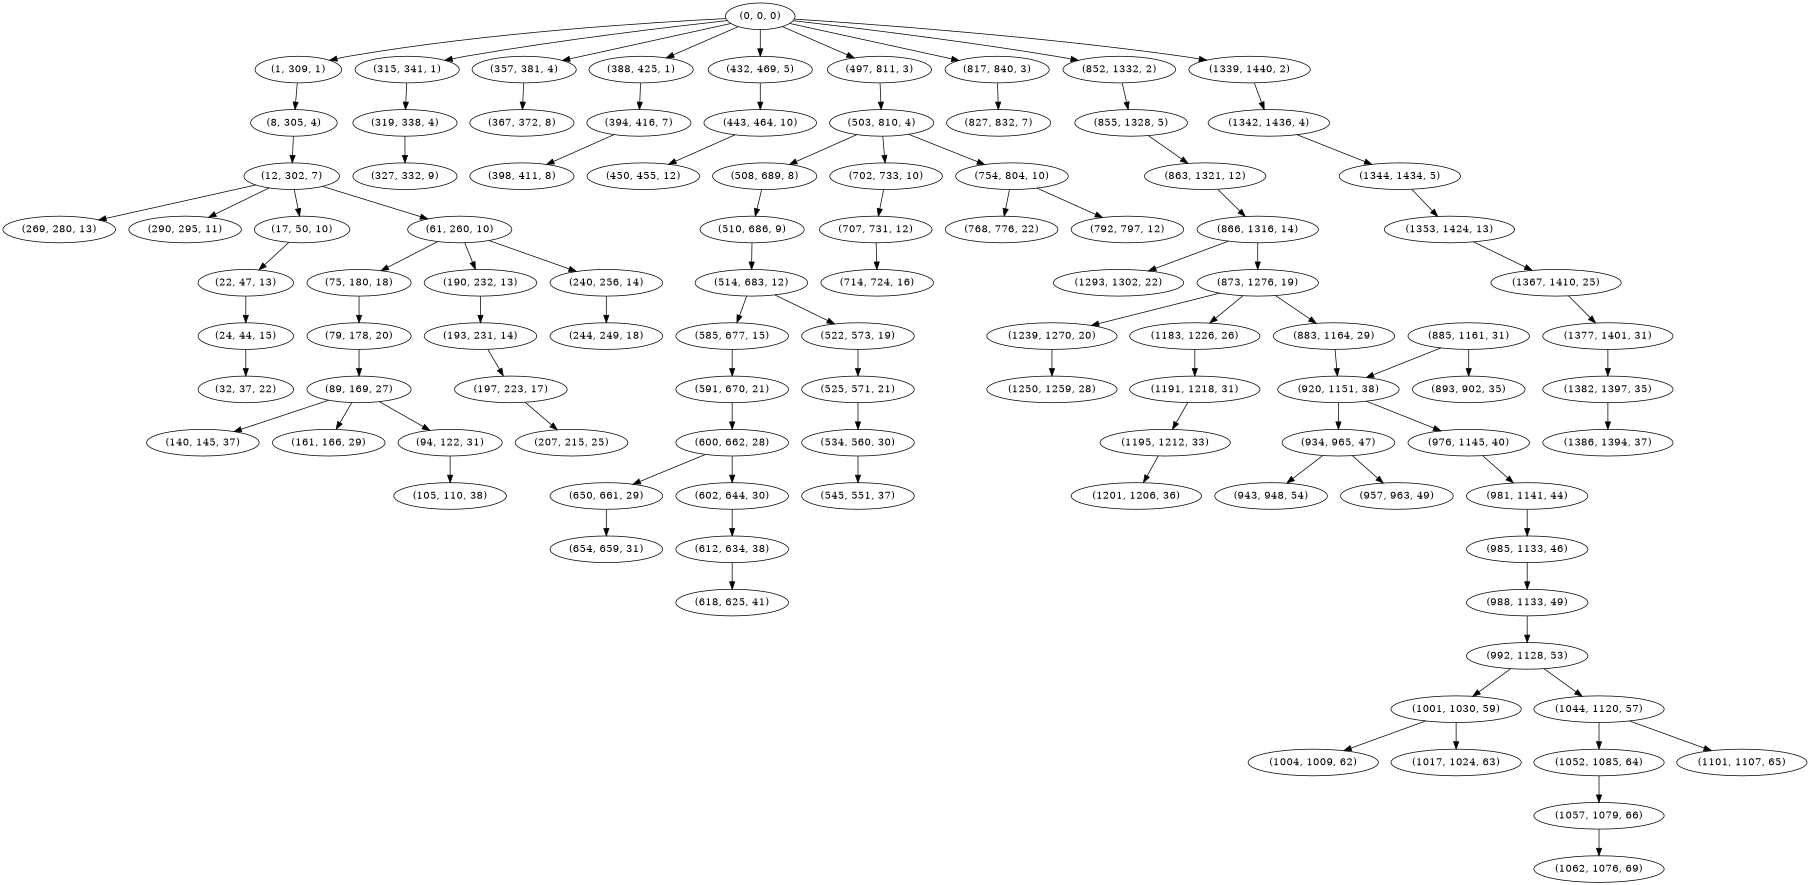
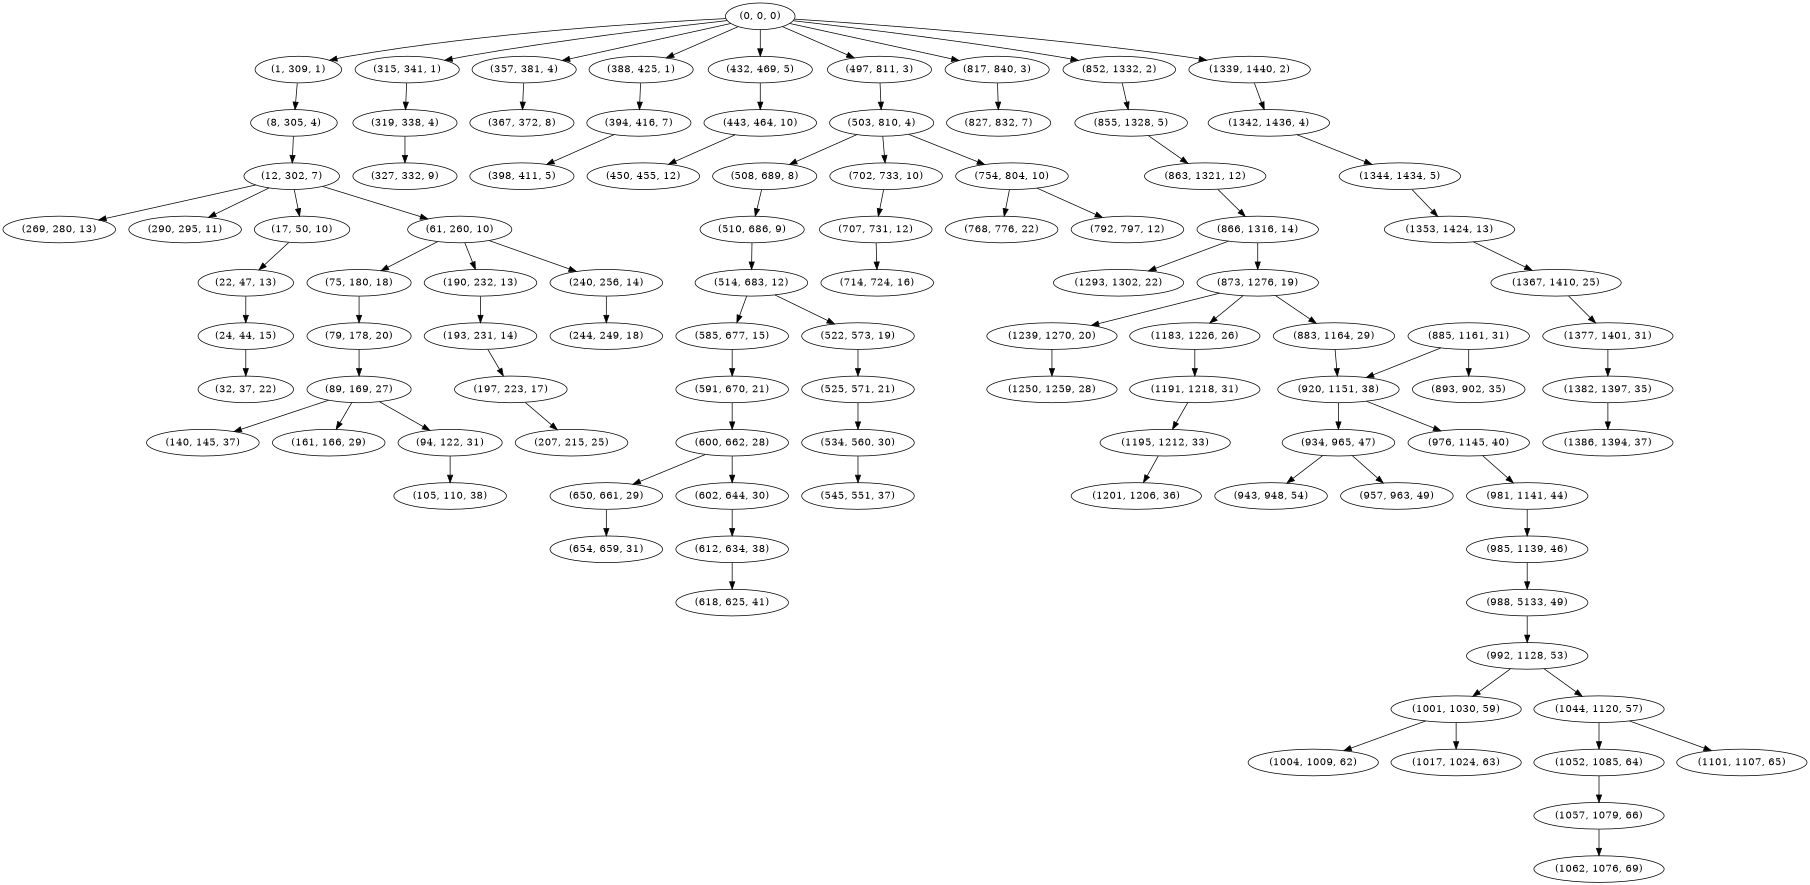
node "(398, 411, 8)": label "(398, 411, 8)" -> "(398, 411, 5)"
node "(985, 1133, 46)": label "(985, 1133, 46)" -> "(985, 1139, 46)"
node "(988, 1133, 49)": label "(988, 1133, 49)" -> "(988, 5133, 49)"
